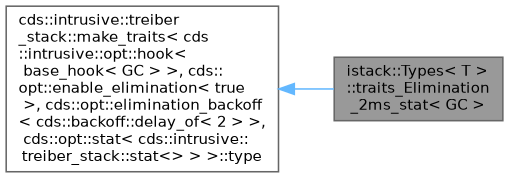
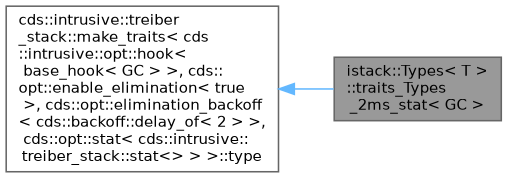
node "istack::Types< T > ::traits_Elimination _2ms_stat< GC >": label "istack::Types< T > ::traits_Elimination _2ms_stat< GC >" -> "istack::Types< T > ::traits_Types _2ms_stat< GC >"
